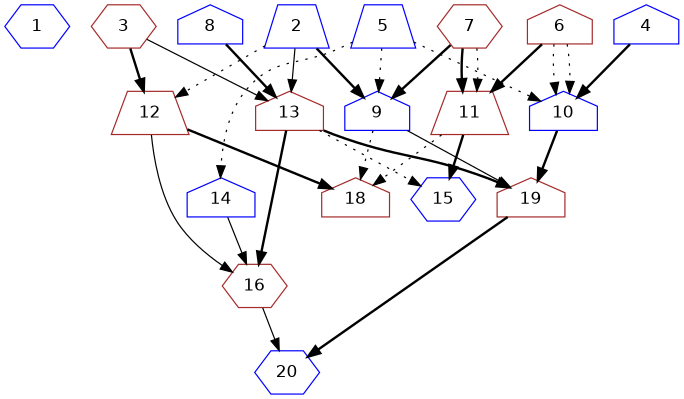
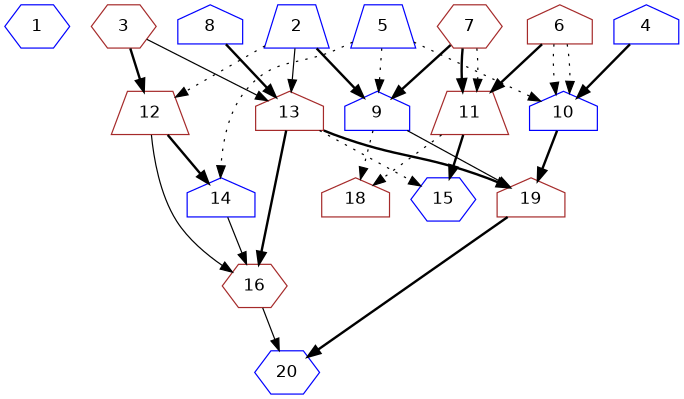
edge "12" -> "18": now "12" -> "14"
